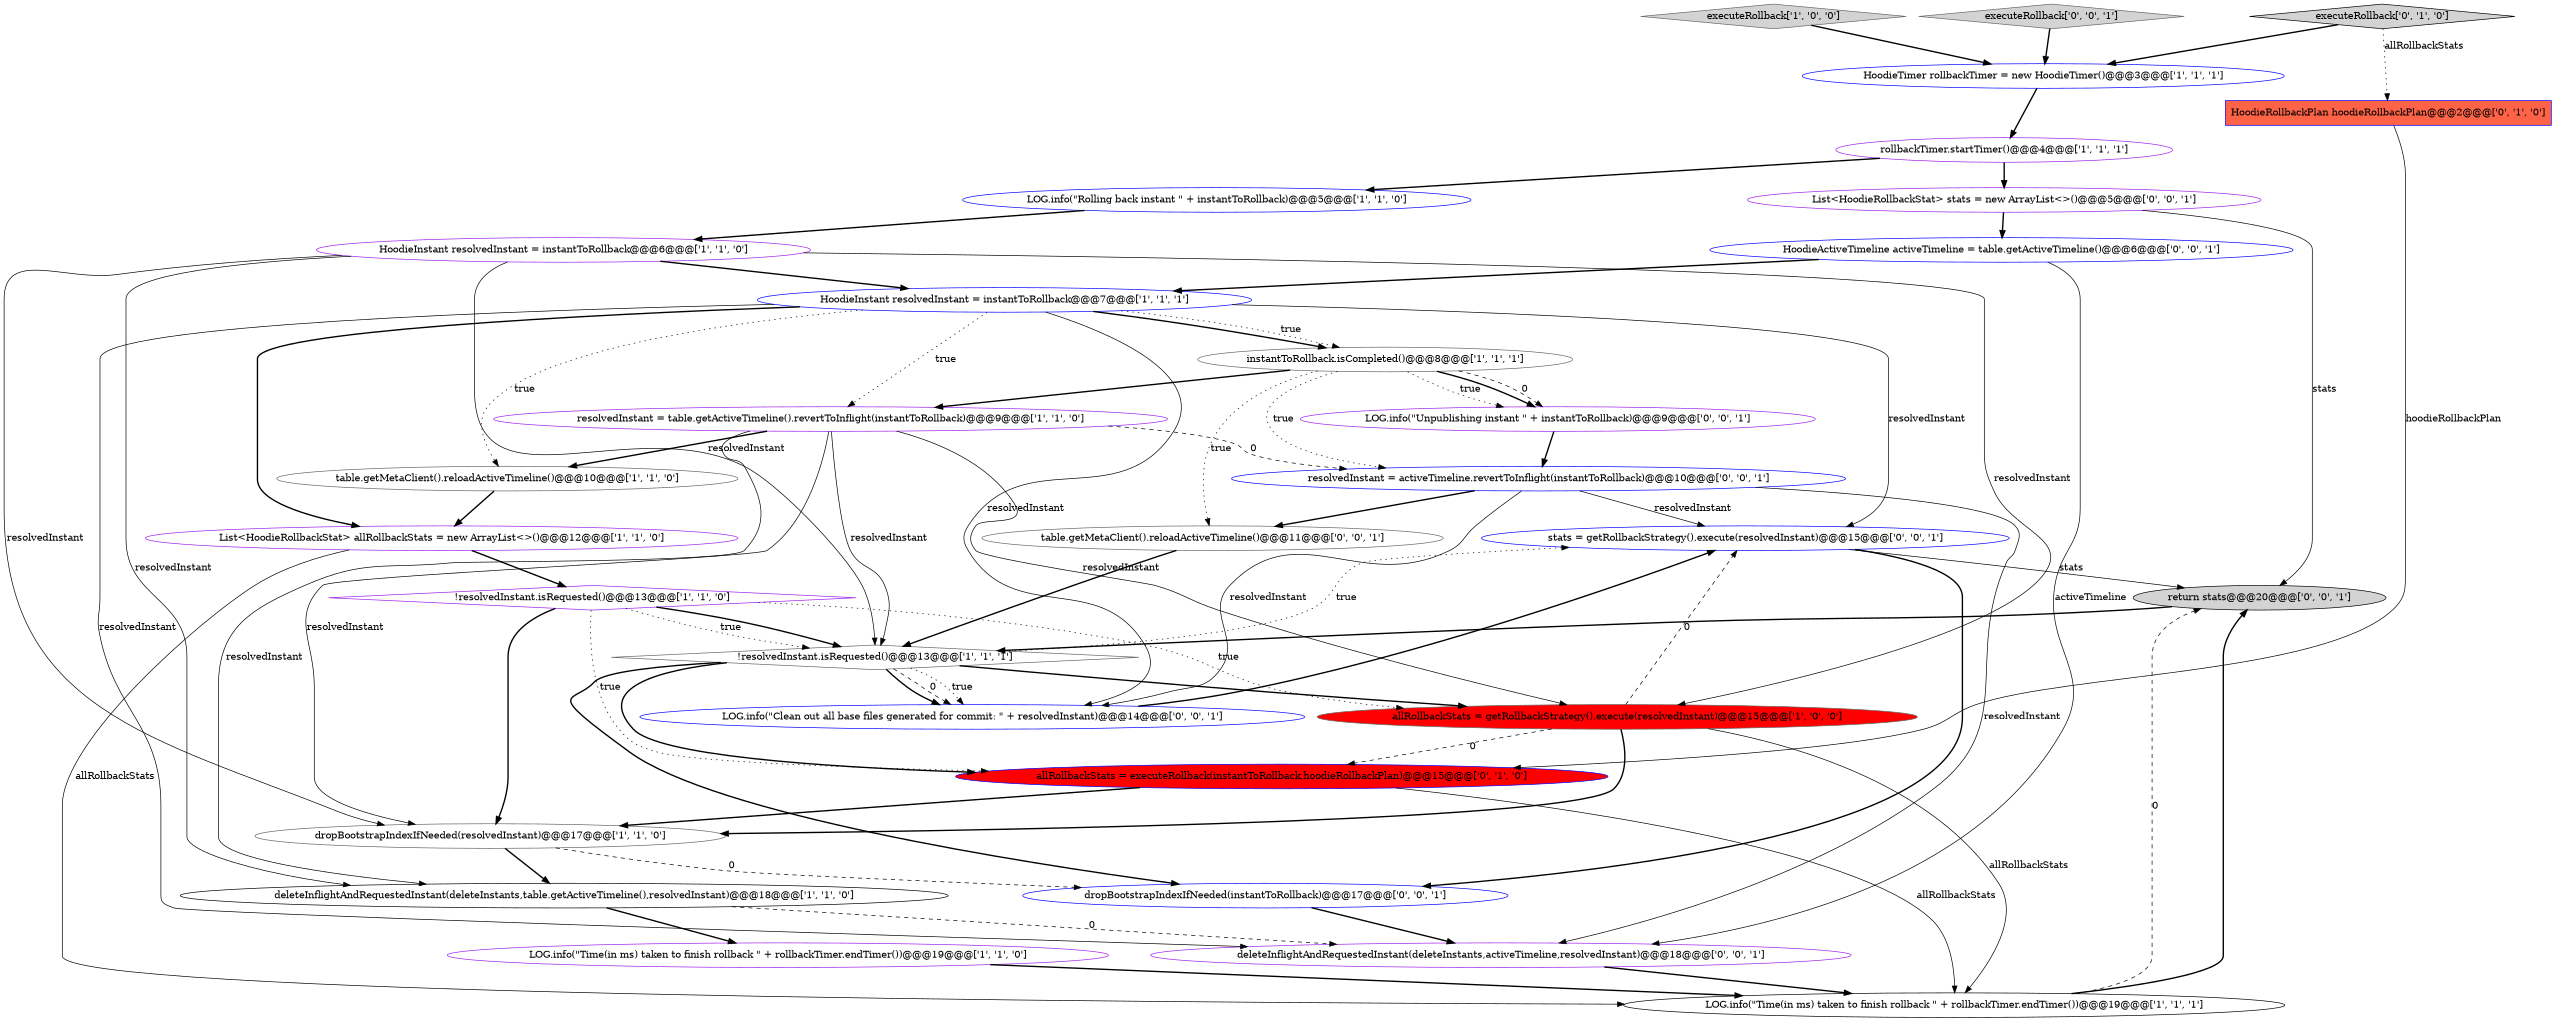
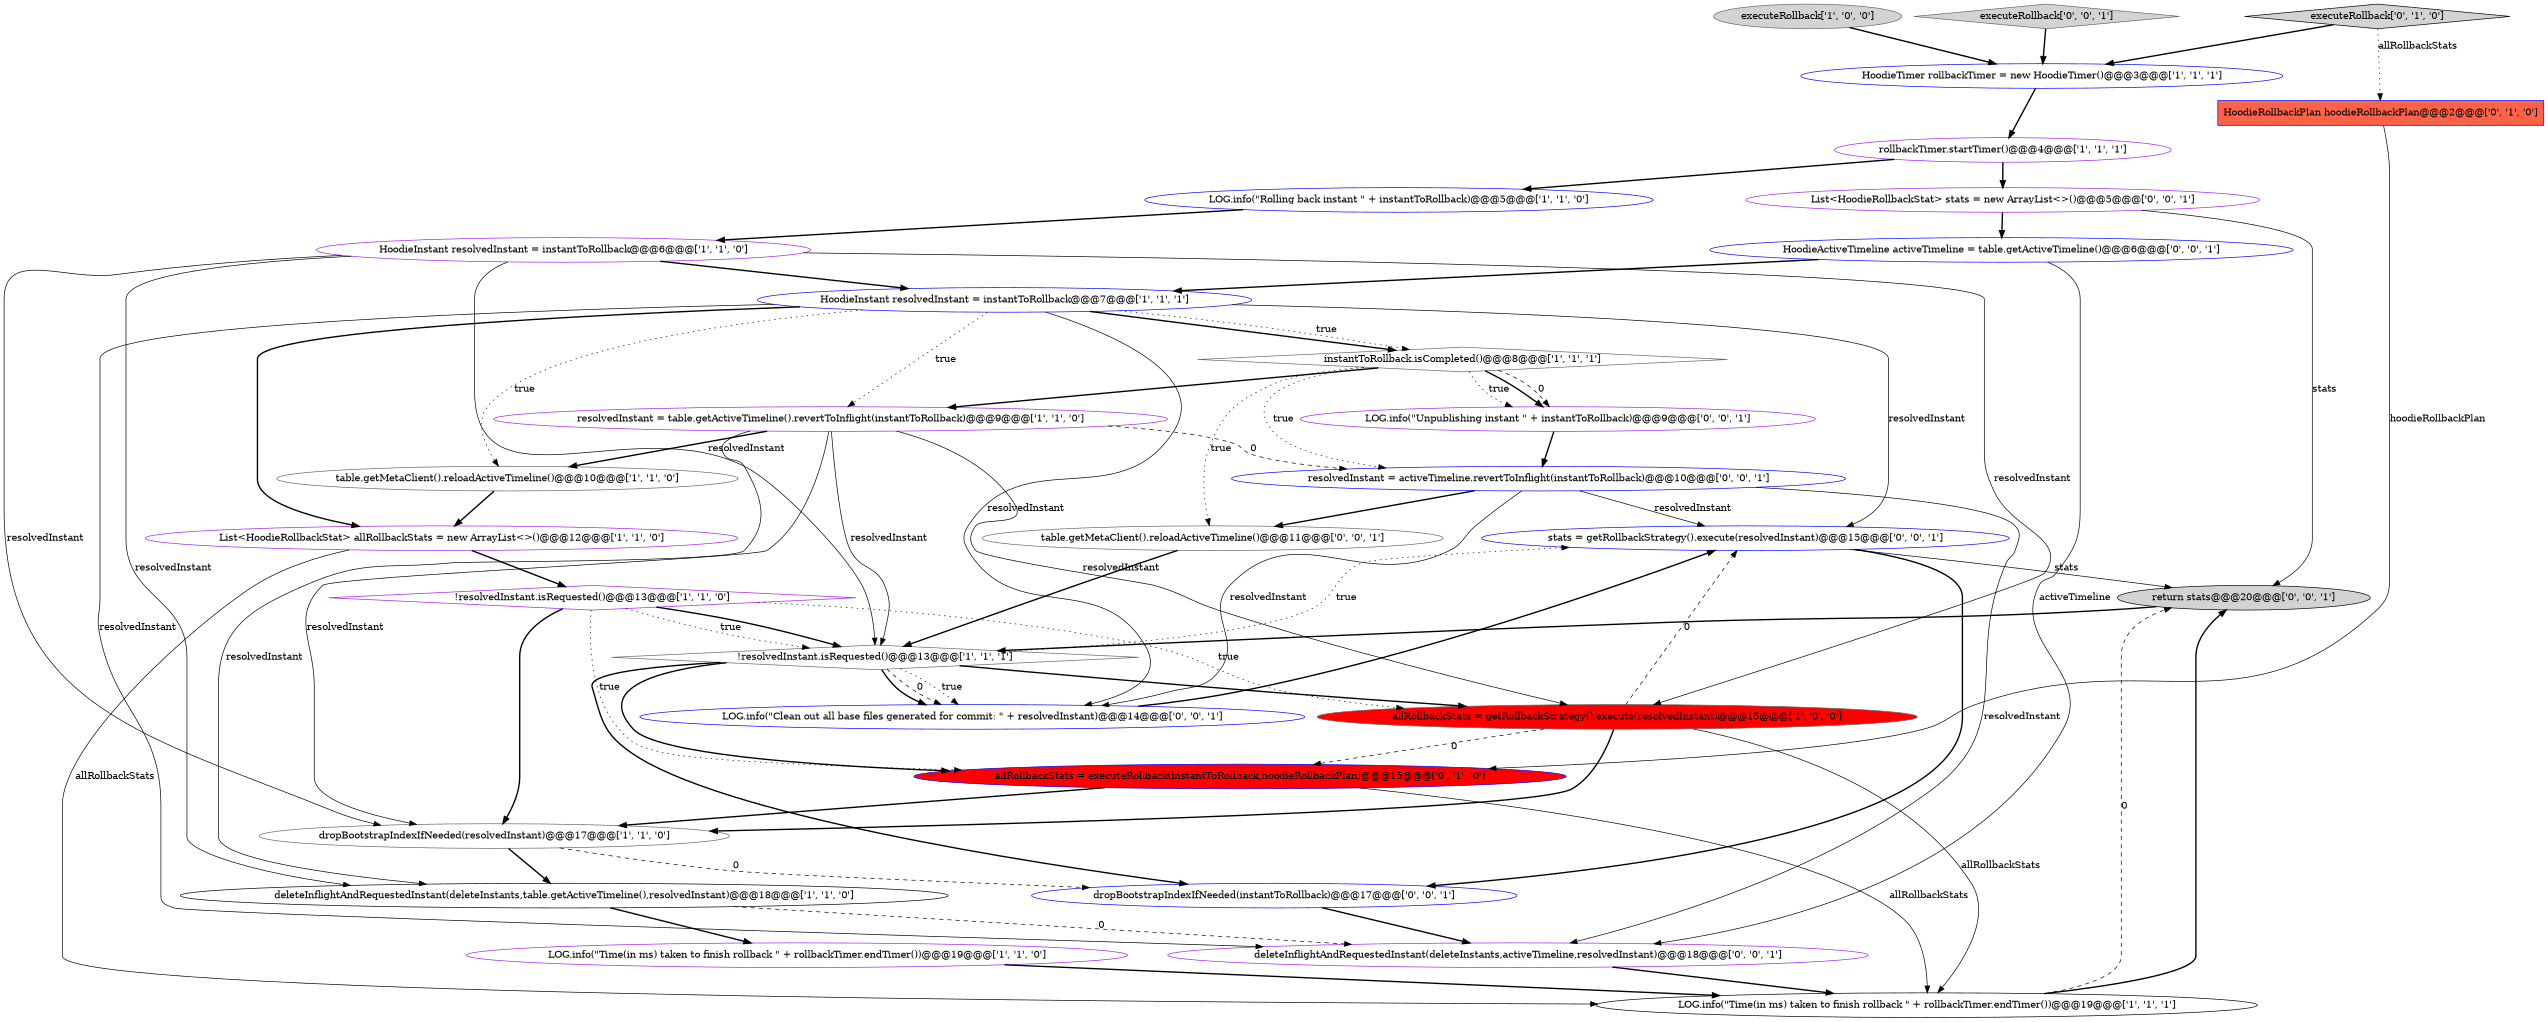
node "executeRollback['1', '0', '0']": shape diamond -> ellipse
node "instantToRollback.isCompleted()@@@8@@@['1', '1', '1']": shape ellipse -> diamond
